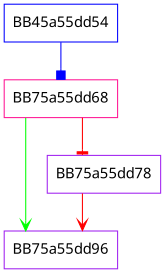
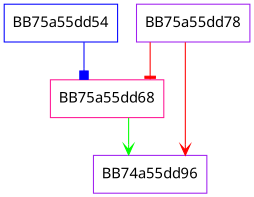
node "BB45a55dd54": label "BB45a55dd54" -> "BB75a55dd54"
edge "BB75a55dd68" -> "BB75a55dd78": reversed
node "BB75a55dd96": label "BB75a55dd96" -> "BB74a55dd96"
